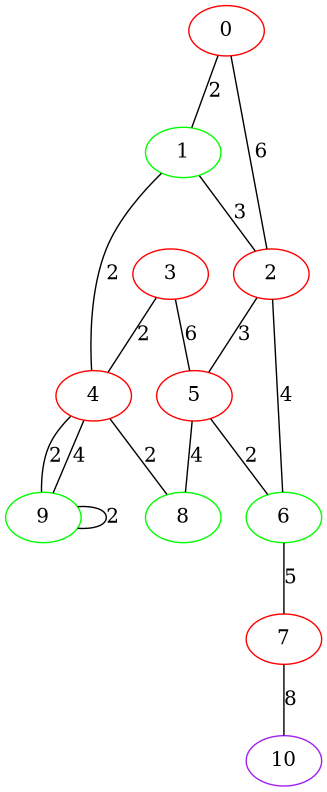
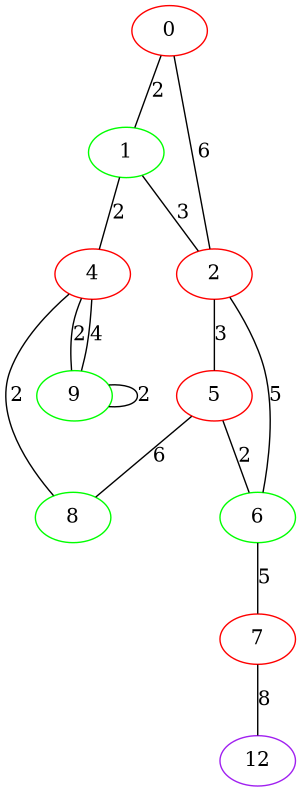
node "3": removed
edge "2" -- "6": label "4" -> "5"
edge "5" -- "8": label "4" -> "6"
node "10": label "10" -> "12"
